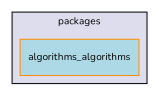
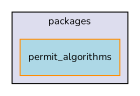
node "algorithms_algorithms": label "algorithms_algorithms" -> "permit_algorithms"
